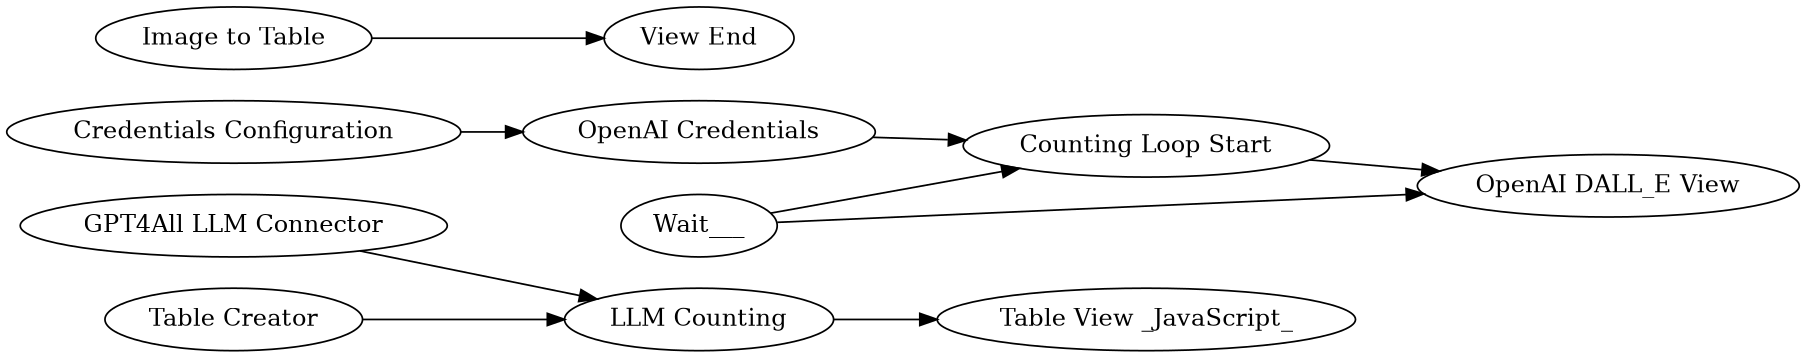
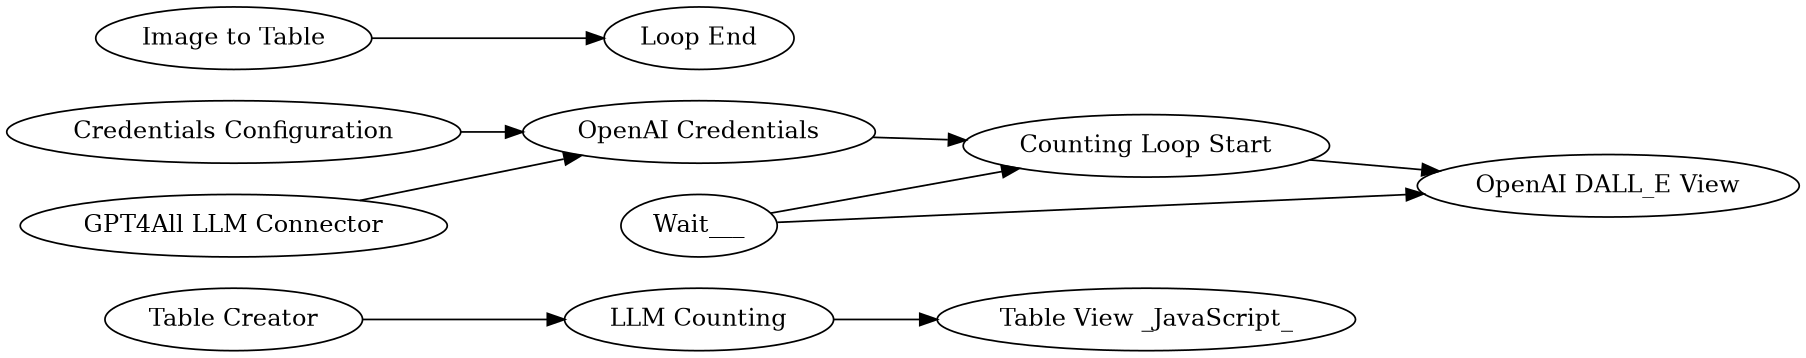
node "View End": label "View End" -> "Loop End"
edge "GPT4All LLM Connector" -> "LLM Counting": now "GPT4All LLM Connector" -> "OpenAI Credentials"
